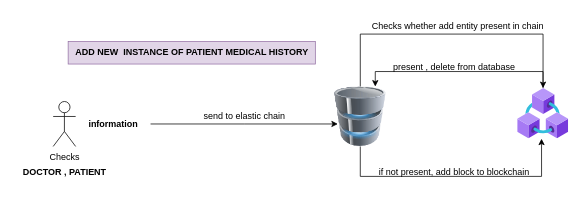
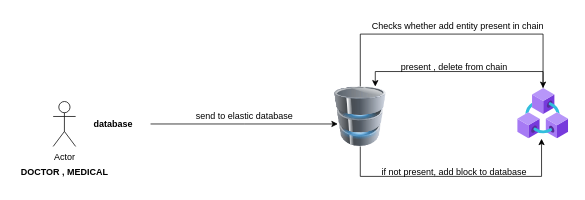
node "ADD NEW INSTANCE OF PATIENT MEDICAL HISTORY": removed
node "present , delete from database": label "present , delete from database" -> "present , delete from chain"
node "send to elastic chain": label "send to elastic chain" -> "send to elastic database"
node "information": label "information" -> "database"
node "Checks": label "Checks" -> "Actor"
node "DOCTOR , PATIENT": label "DOCTOR , PATIENT" -> "DOCTOR , MEDICAL"
node "if not present, add block to blockchain": label "if not present, add block to blockchain" -> "if not present, add block to database"
